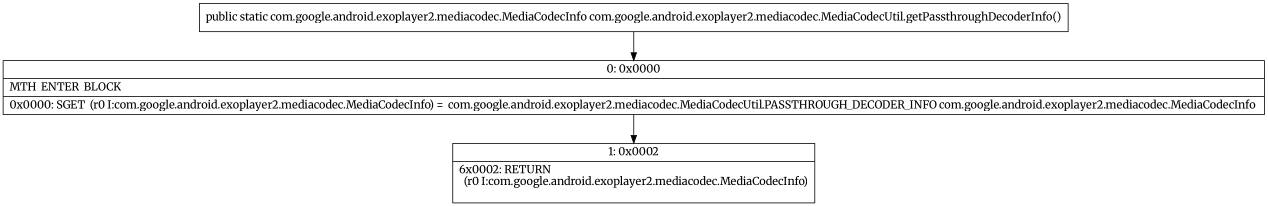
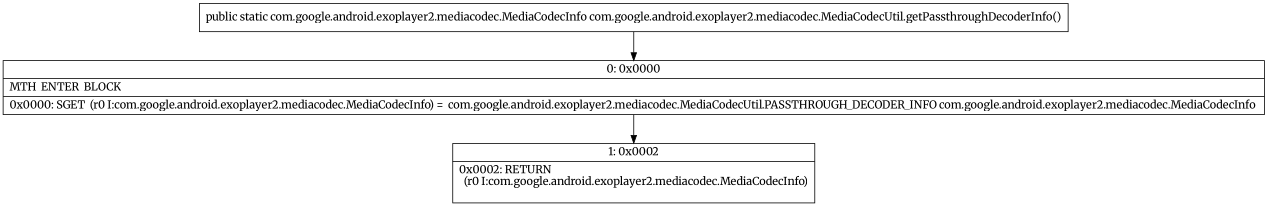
node "1: 0x0002": text "6x0002: RETURN" -> "0x0002: RETURN"
